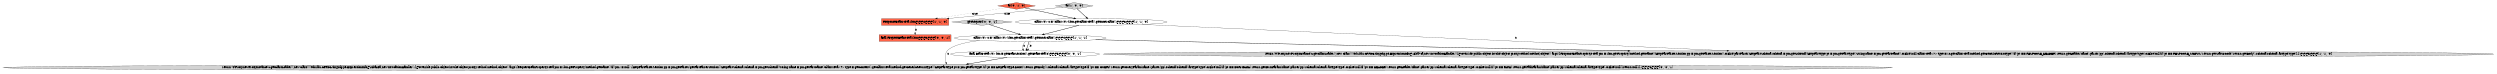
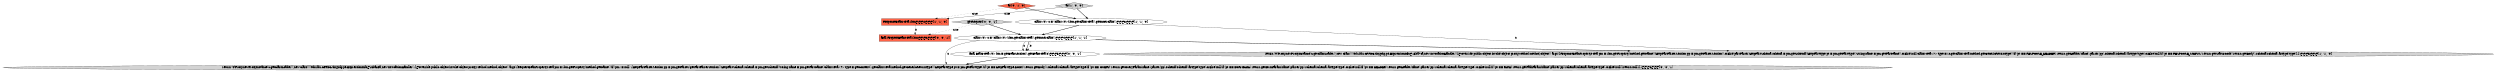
edge "getRequest['0', '0', '1']" -> "final RequestBeanMeta rbm@@@2@@@['0', '0', '1']": added, label "true"
